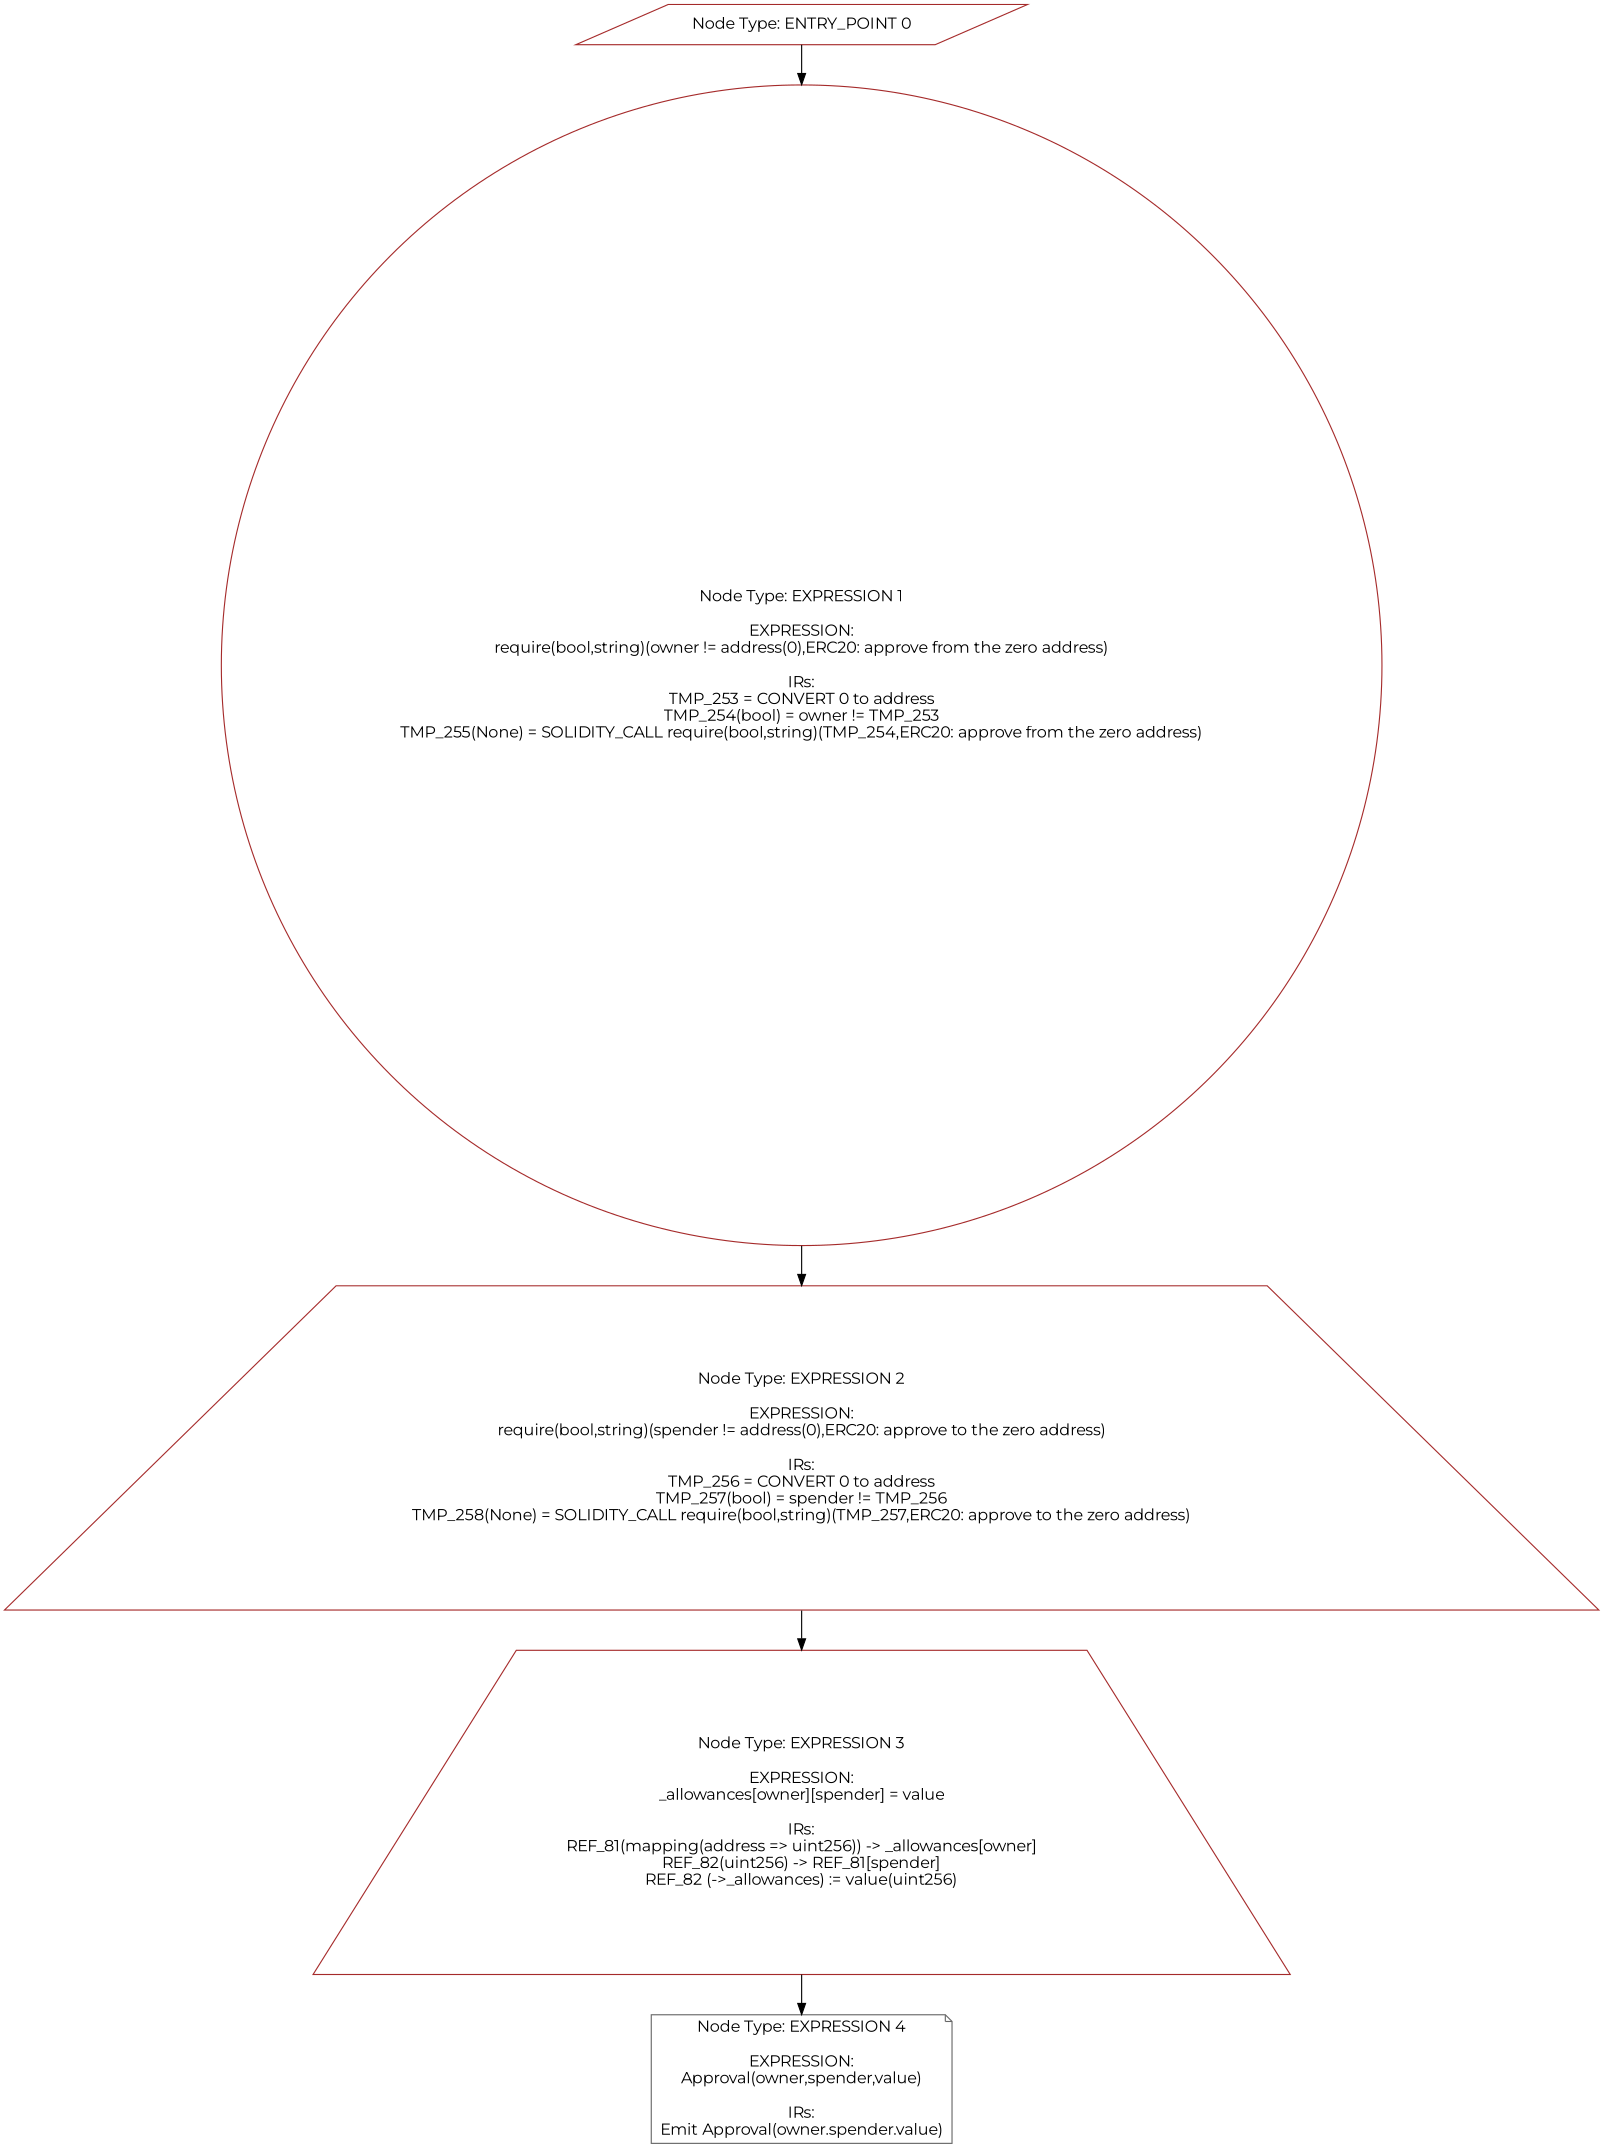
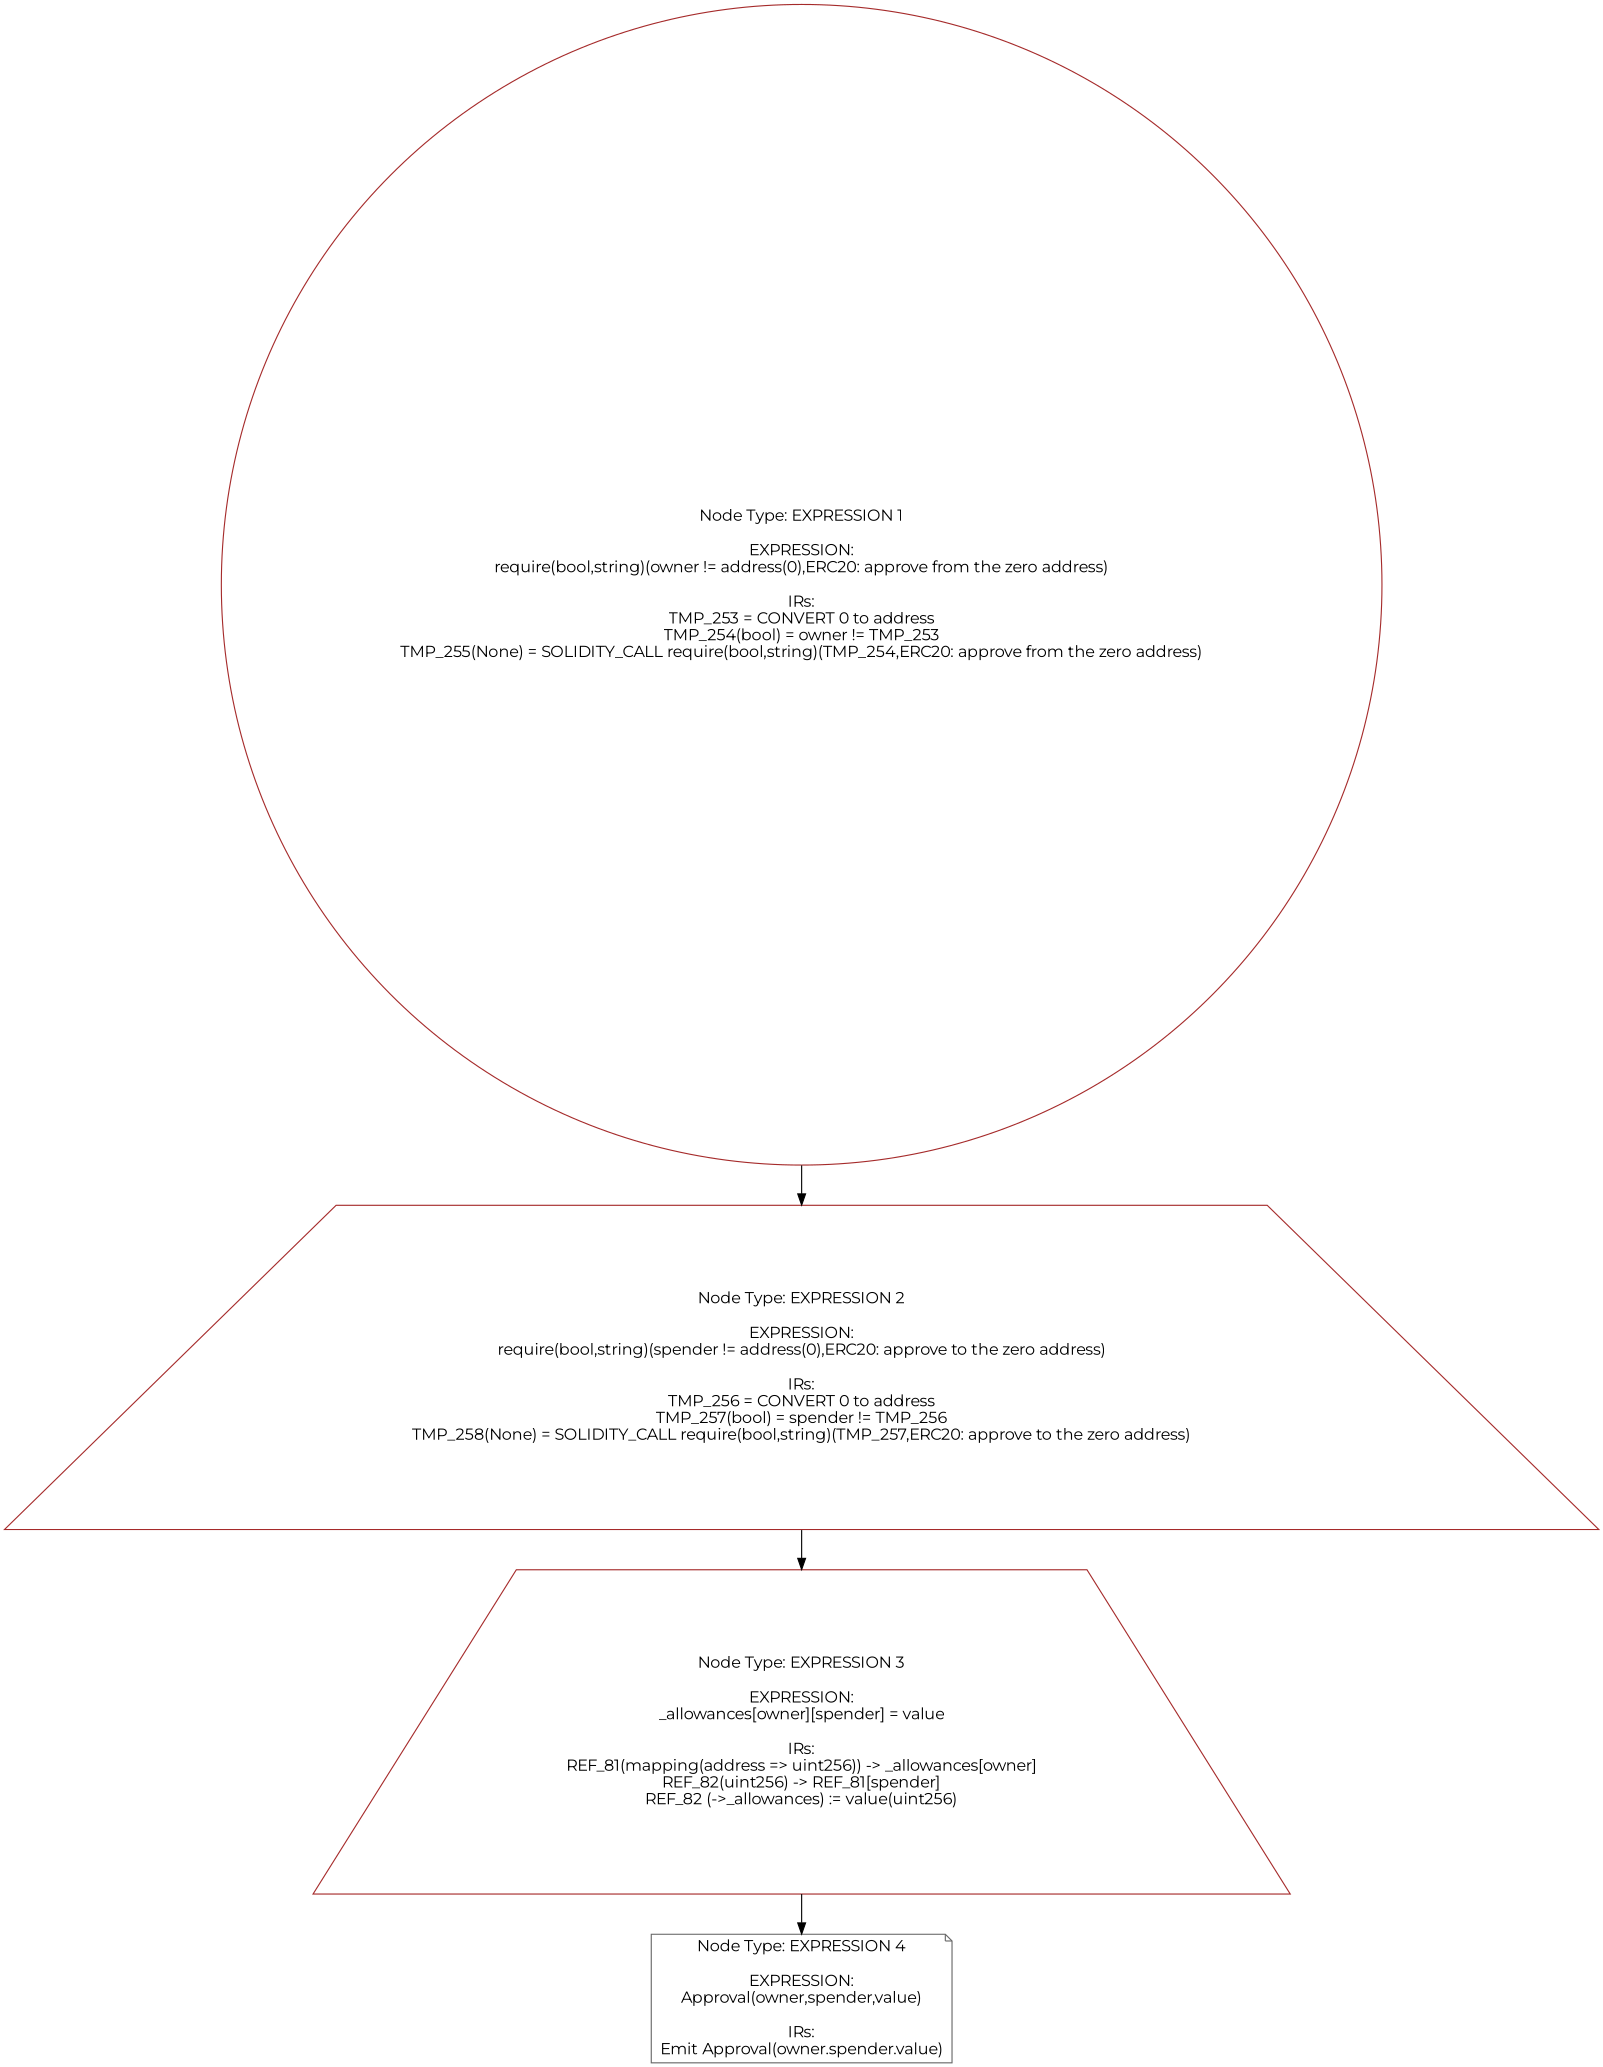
node "Node Type: ENTRY_POINT 0": removed
